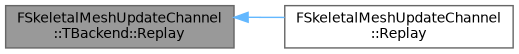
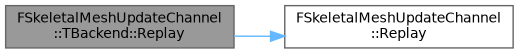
edge "FSkeletalMeshUpdateChannel ::Replay" -> "FSkeletalMeshUpdateChannel ::TBackend::Replay": reversed
